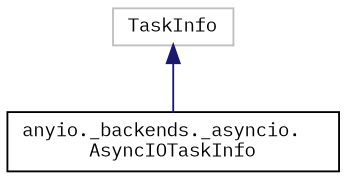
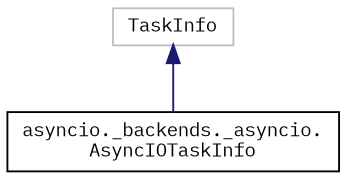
node "anyio._backends._asyncio. AsyncIOTaskInfo": label "anyio._backends._asyncio. AsyncIOTaskInfo" -> "asyncio._backends._asyncio. AsyncIOTaskInfo"
